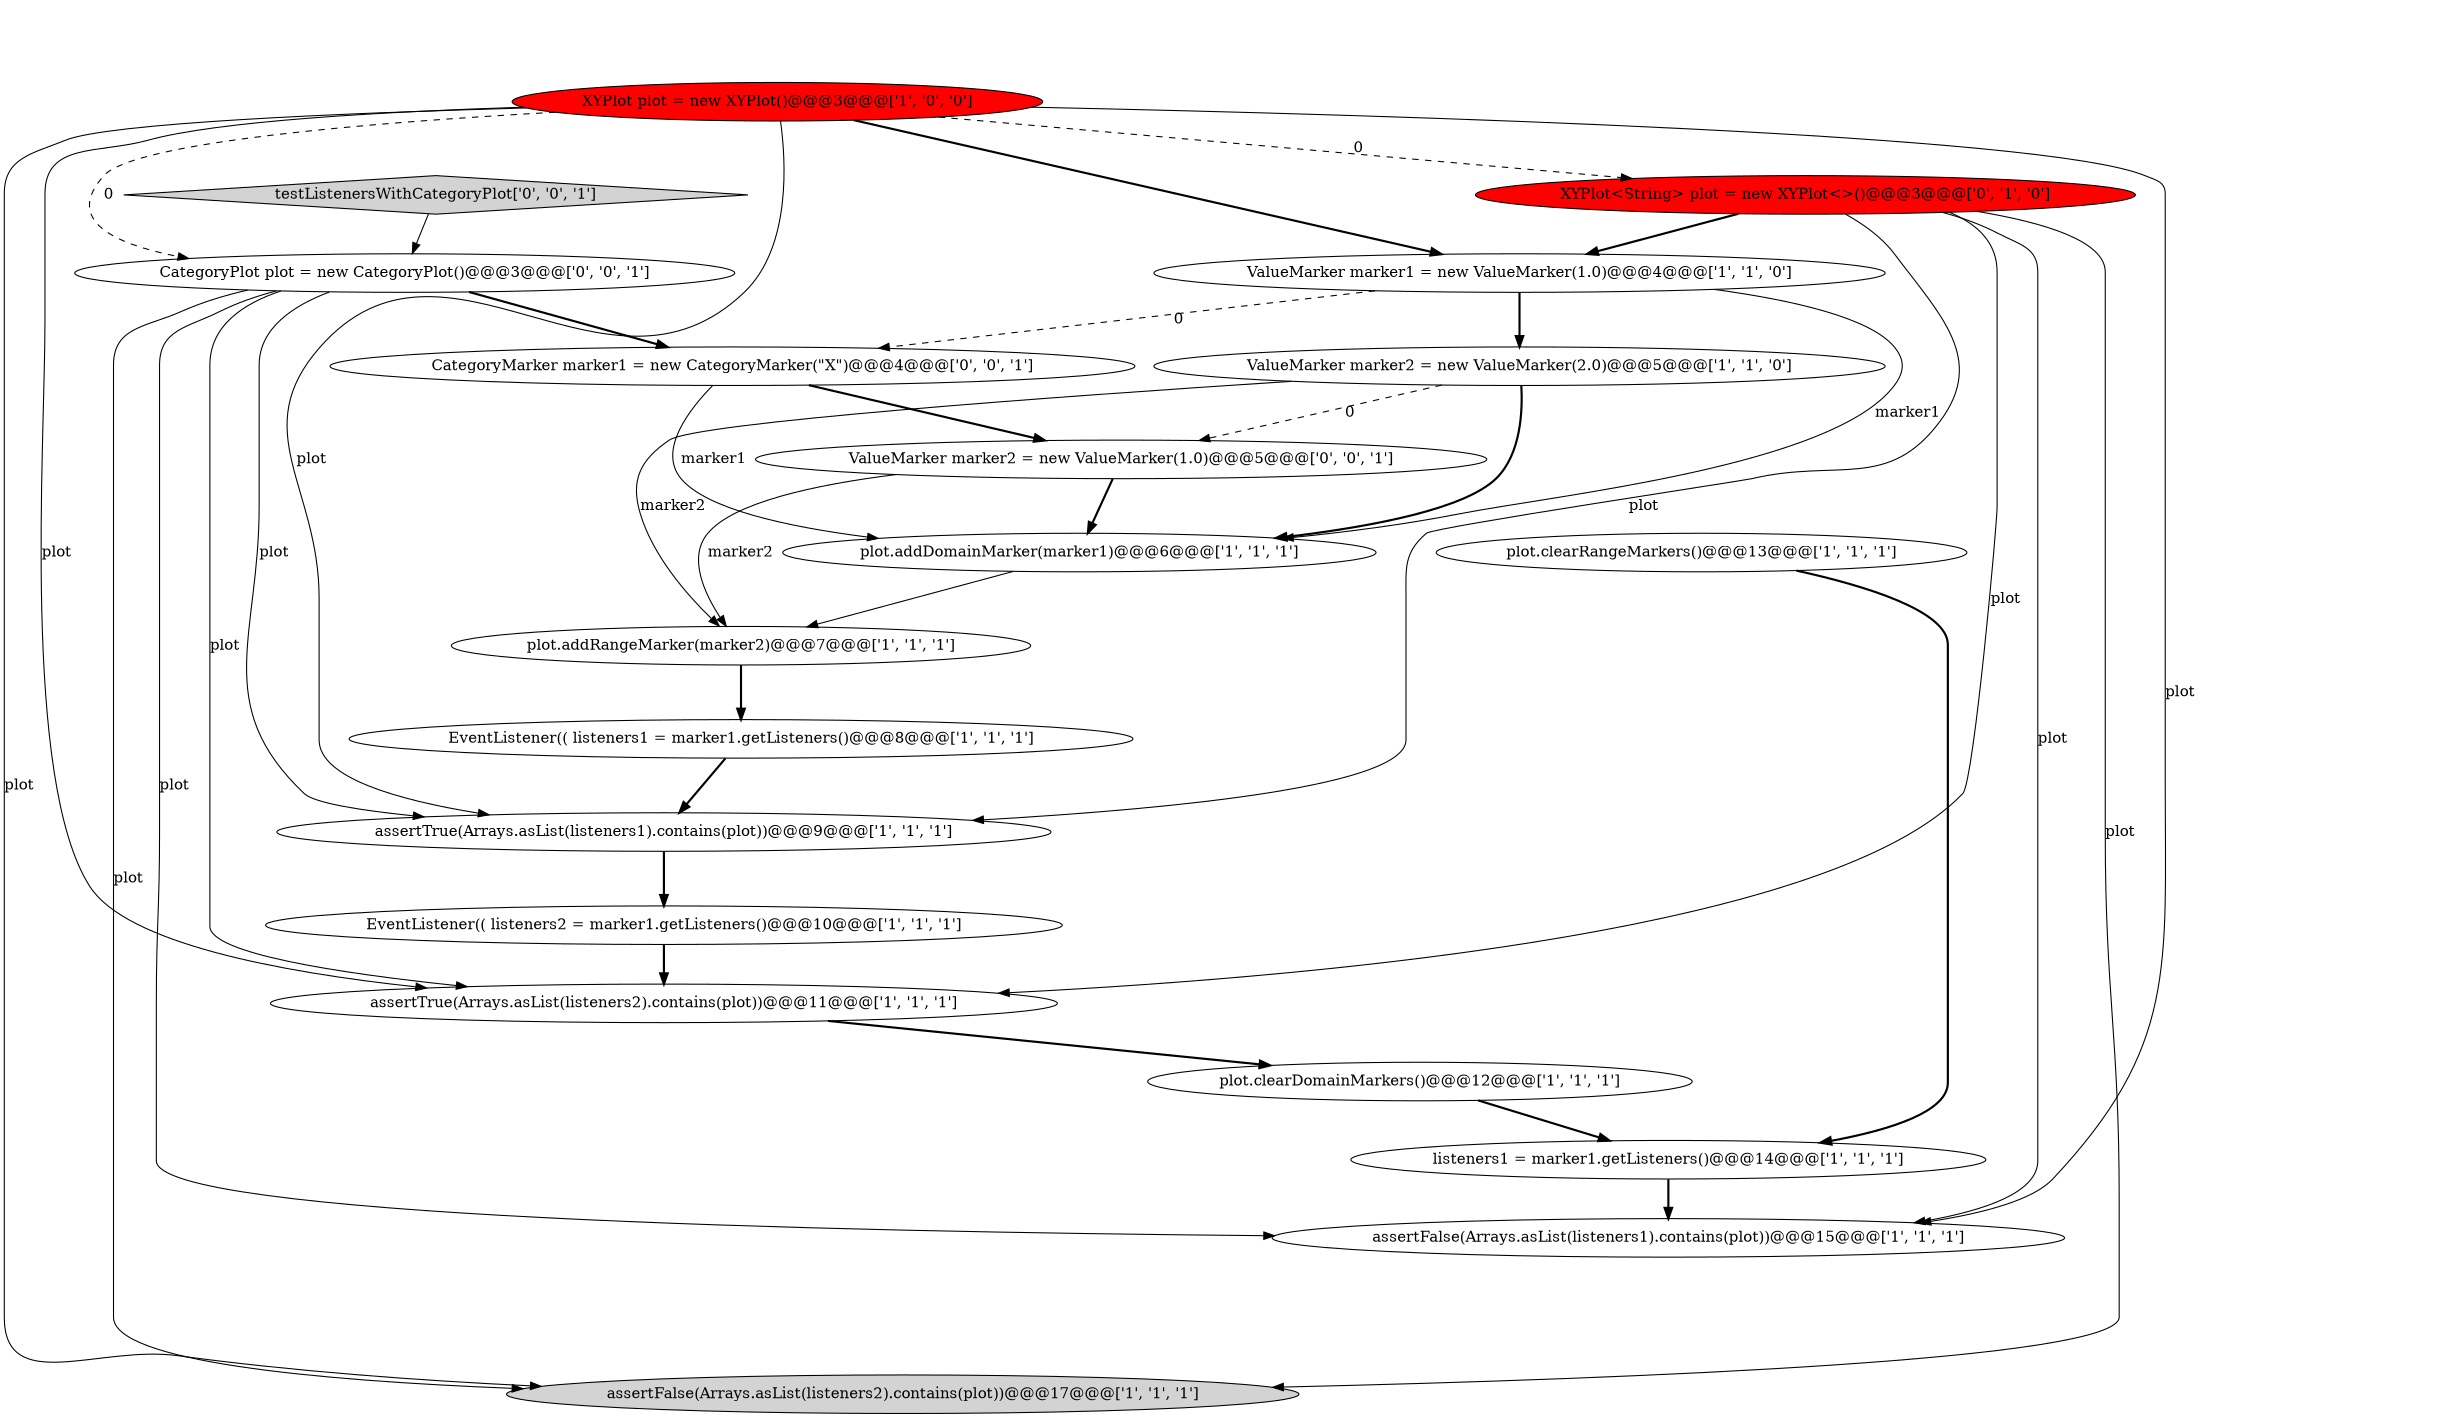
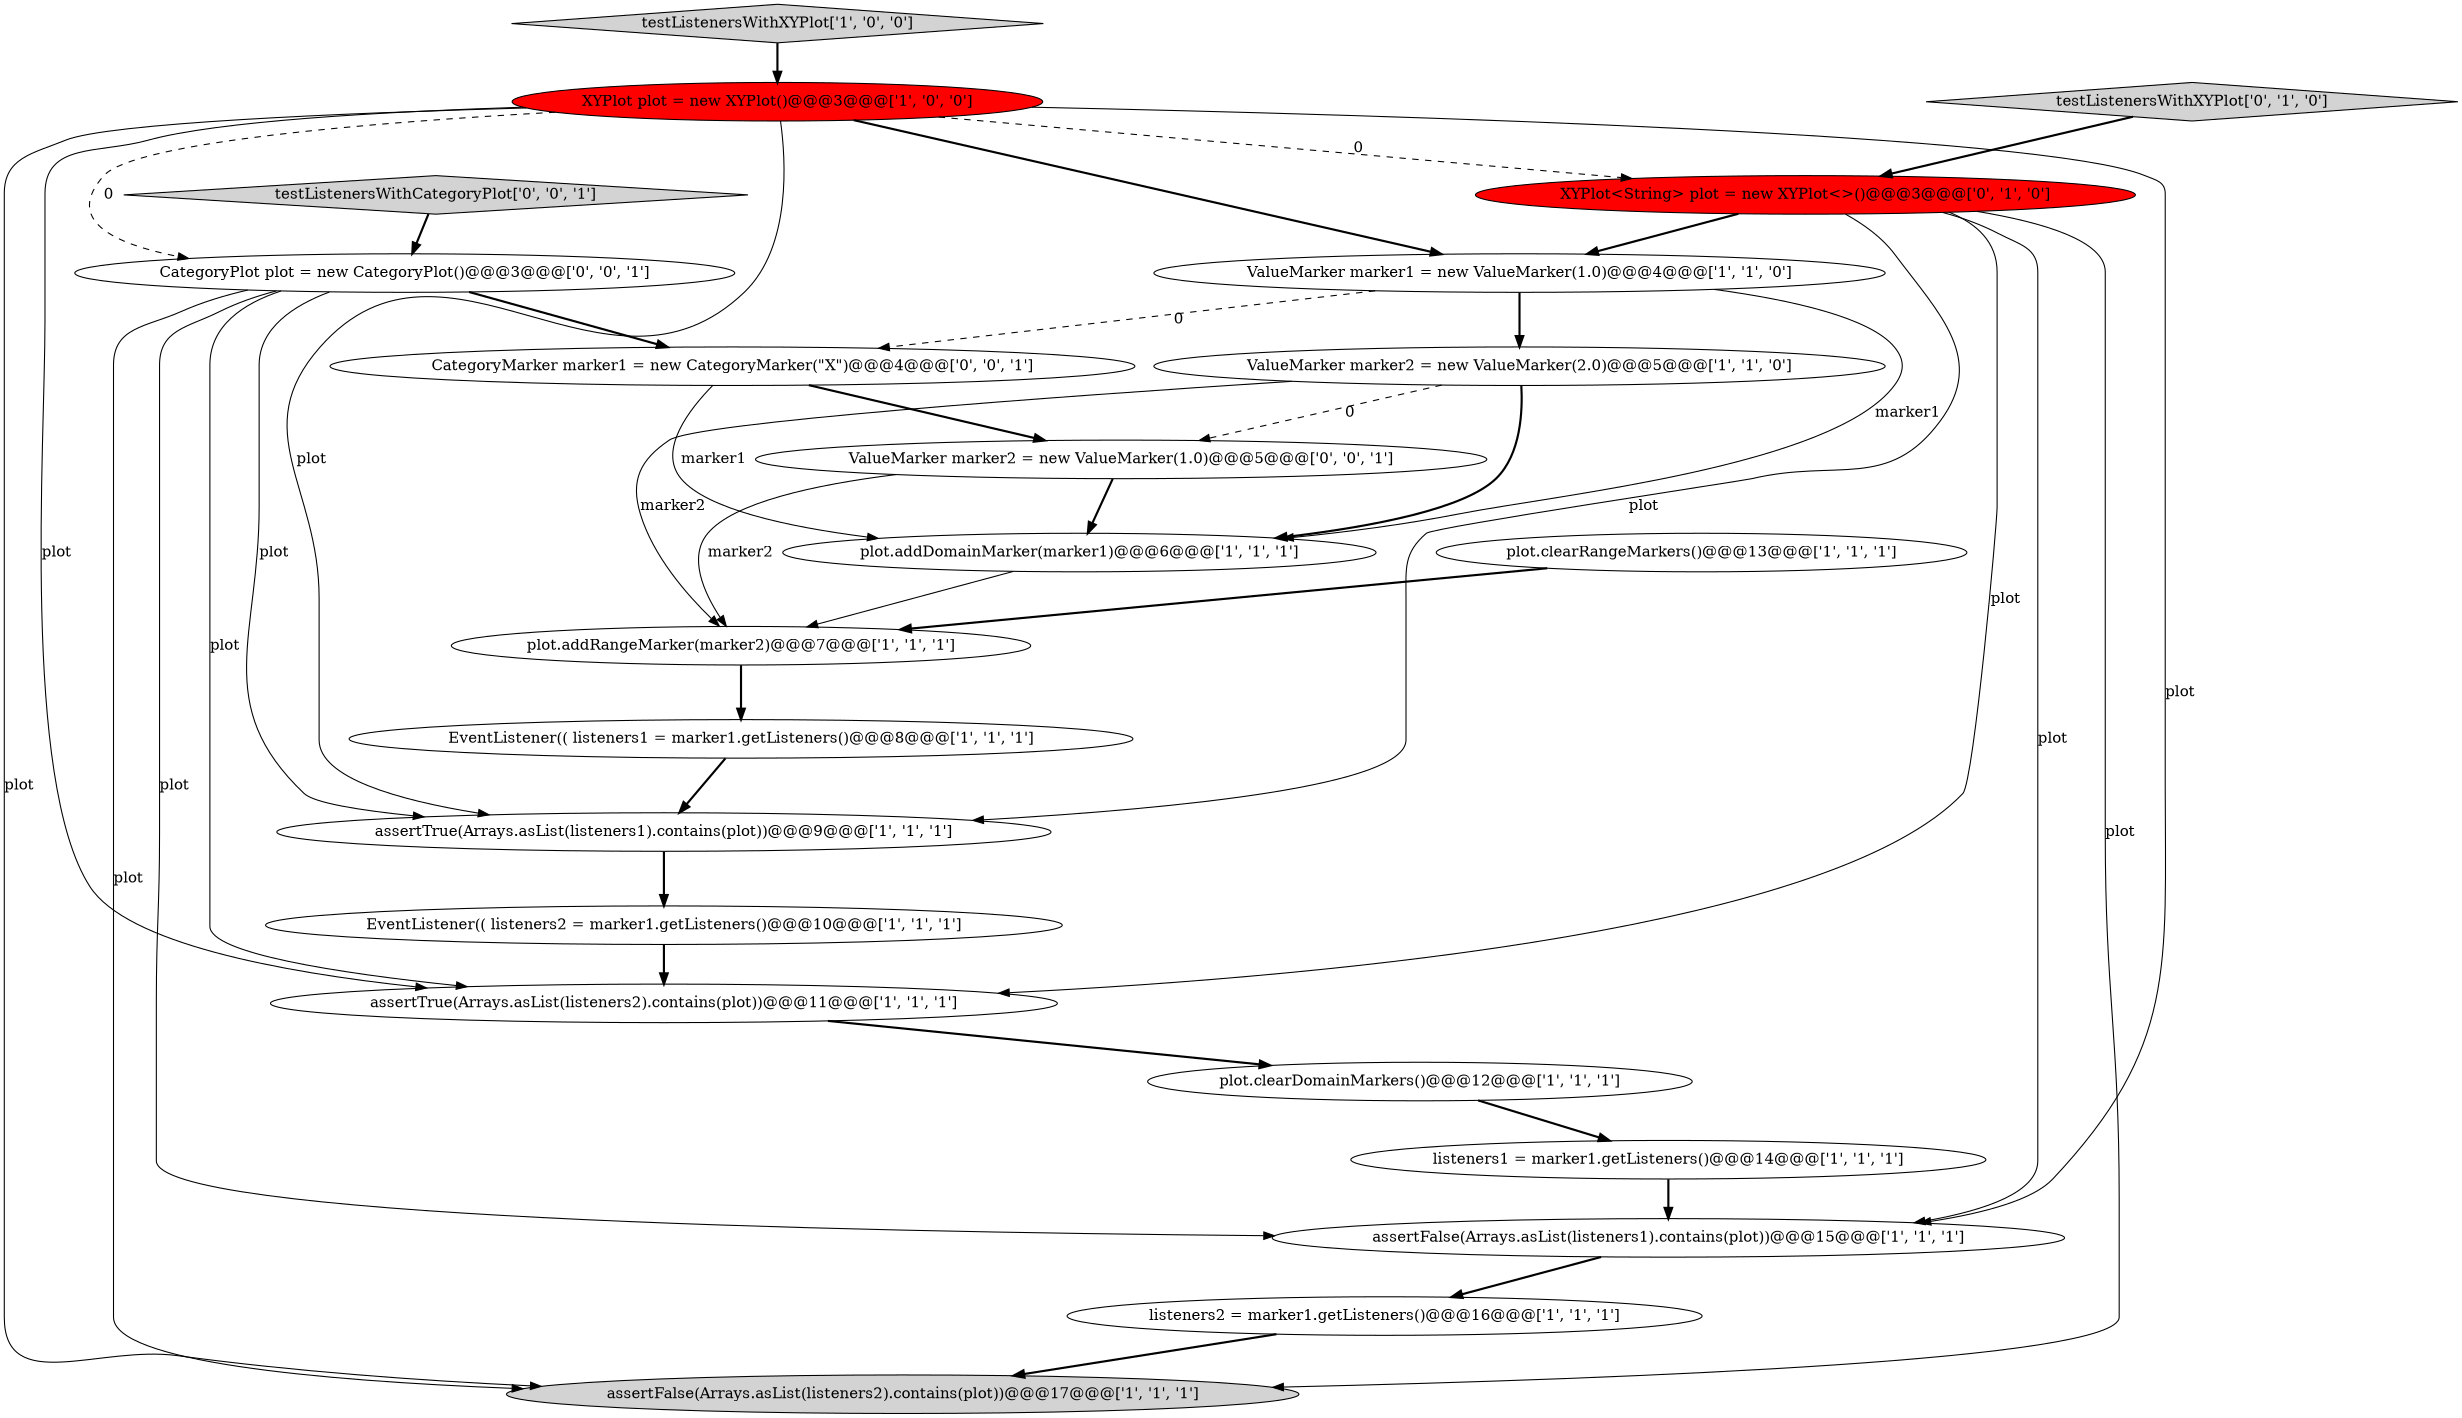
node "testListenersWithXYPlot['1', '0', '0']": added
node "testListenersWithXYPlot['0', '1', '0']": added
edge "testListenersWithCategoryPlot['0', '0', '1']" -> "CategoryPlot plot = new CategoryPlot()@@@3@@@['0', '0', '1']": style solid -> bold
edge "plot.clearRangeMarkers()@@@13@@@['1', '1', '1']" -> "listeners1 = marker1.getListeners()@@@14@@@['1', '1', '1']": now "plot.clearRangeMarkers()@@@13@@@['1', '1', '1']" -> "plot.addRangeMarker(marker2)@@@7@@@['1', '1', '1']"
node "listeners2 = marker1.getListeners()@@@16@@@['1', '1', '1']": added
